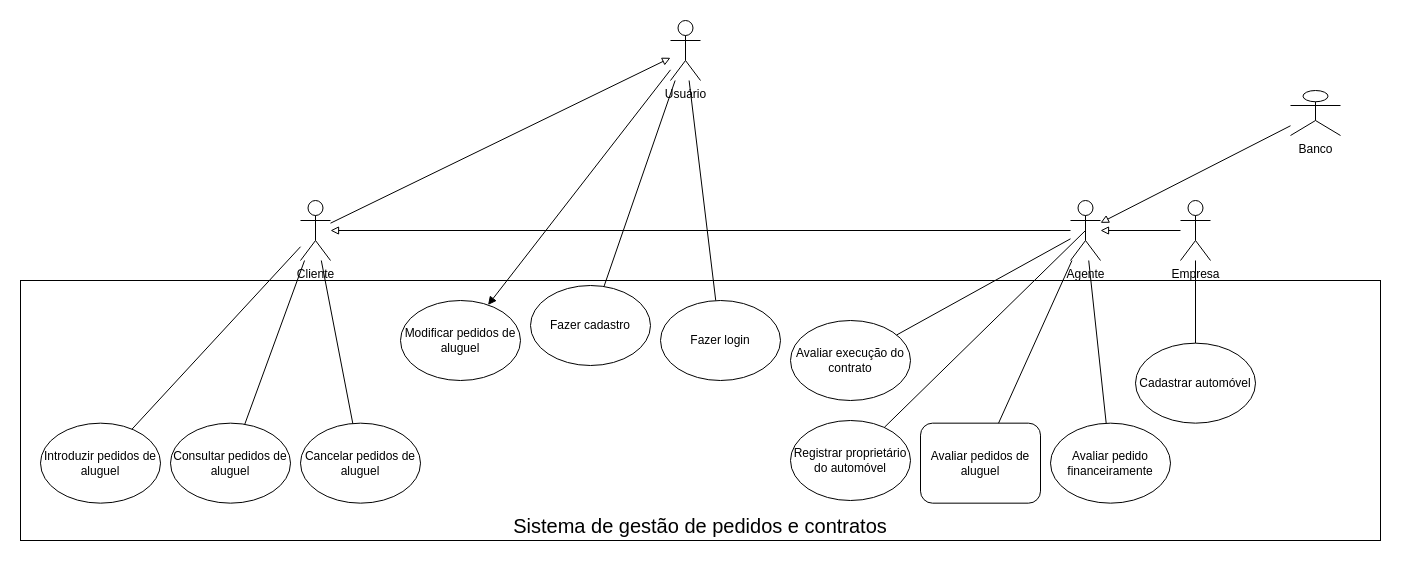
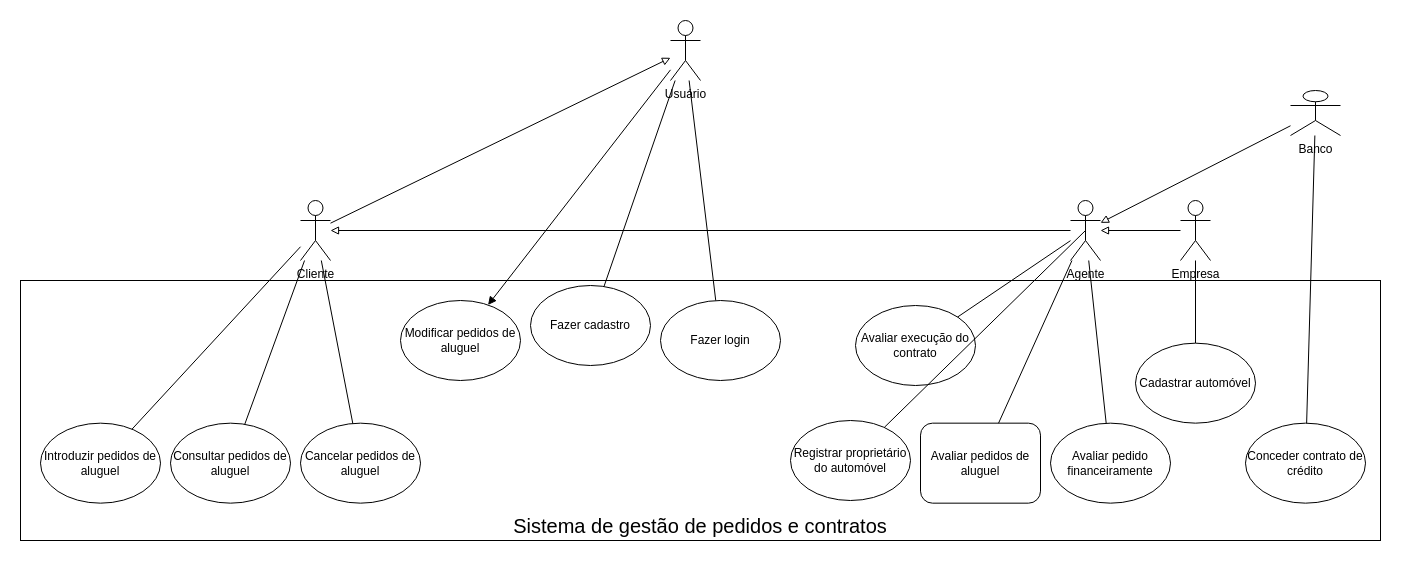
edge "Banco" -- "Conceder contrato de crédito": added
node "Avaliar execução do contrato": moved (851, 361) -> (916, 346)
node "Conceder contrato de crédito": added
